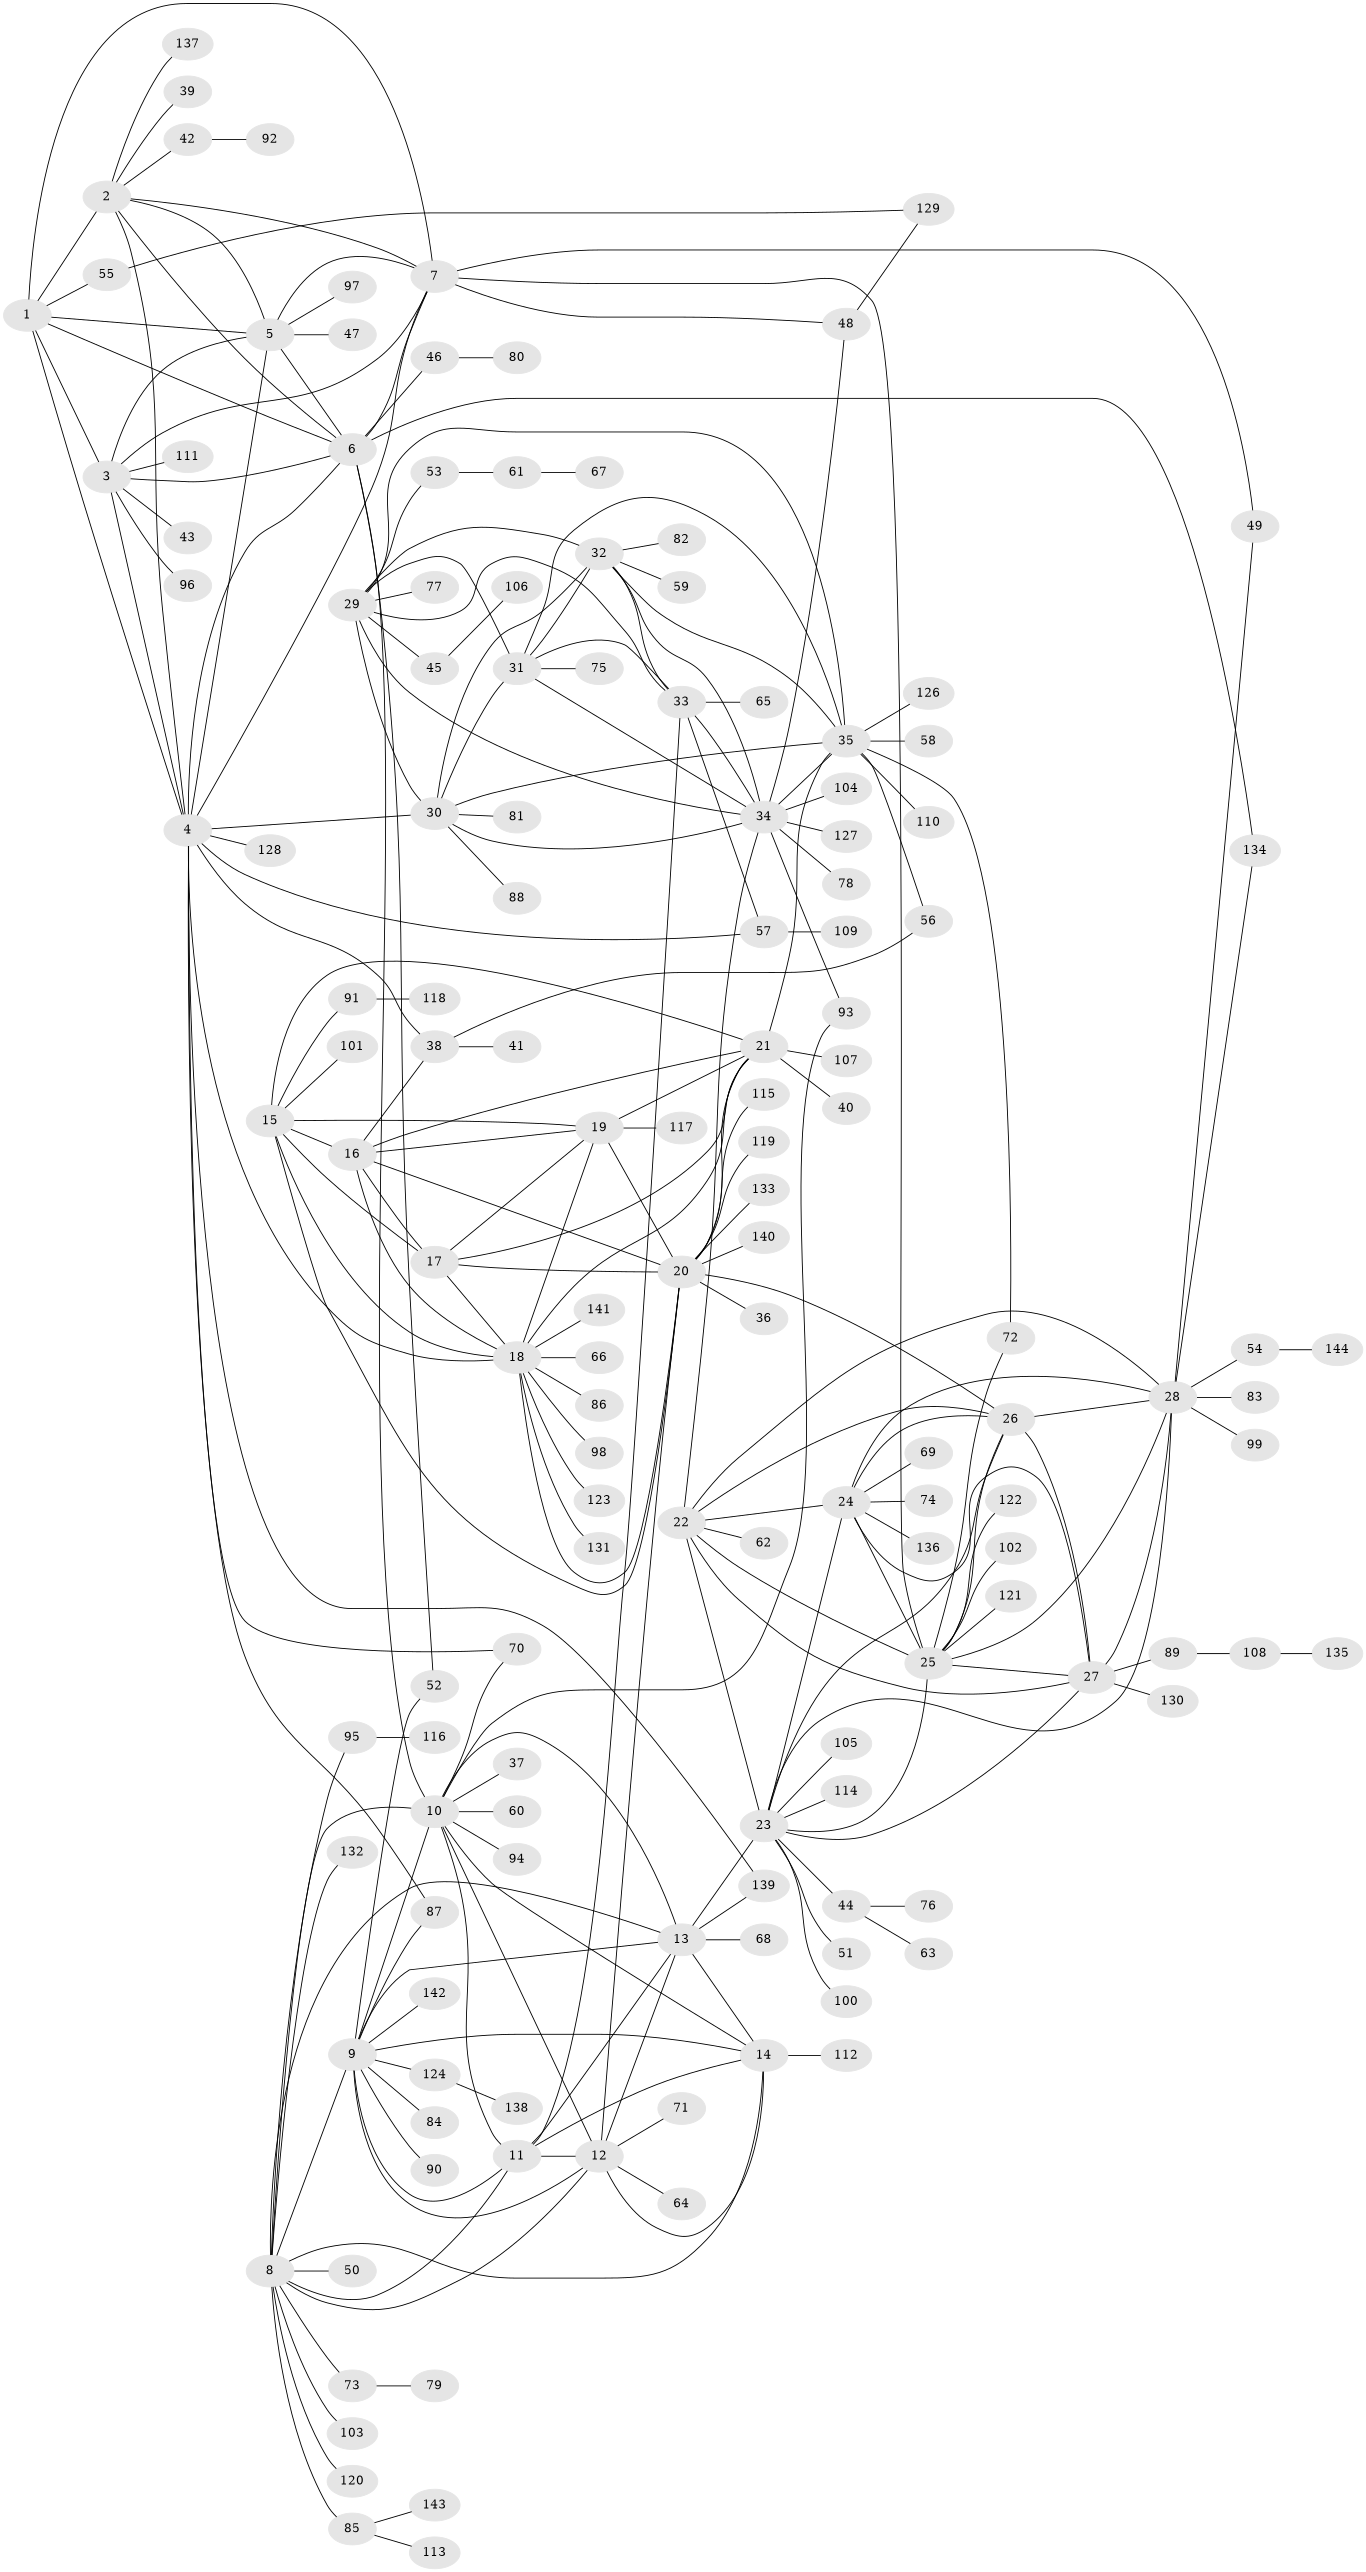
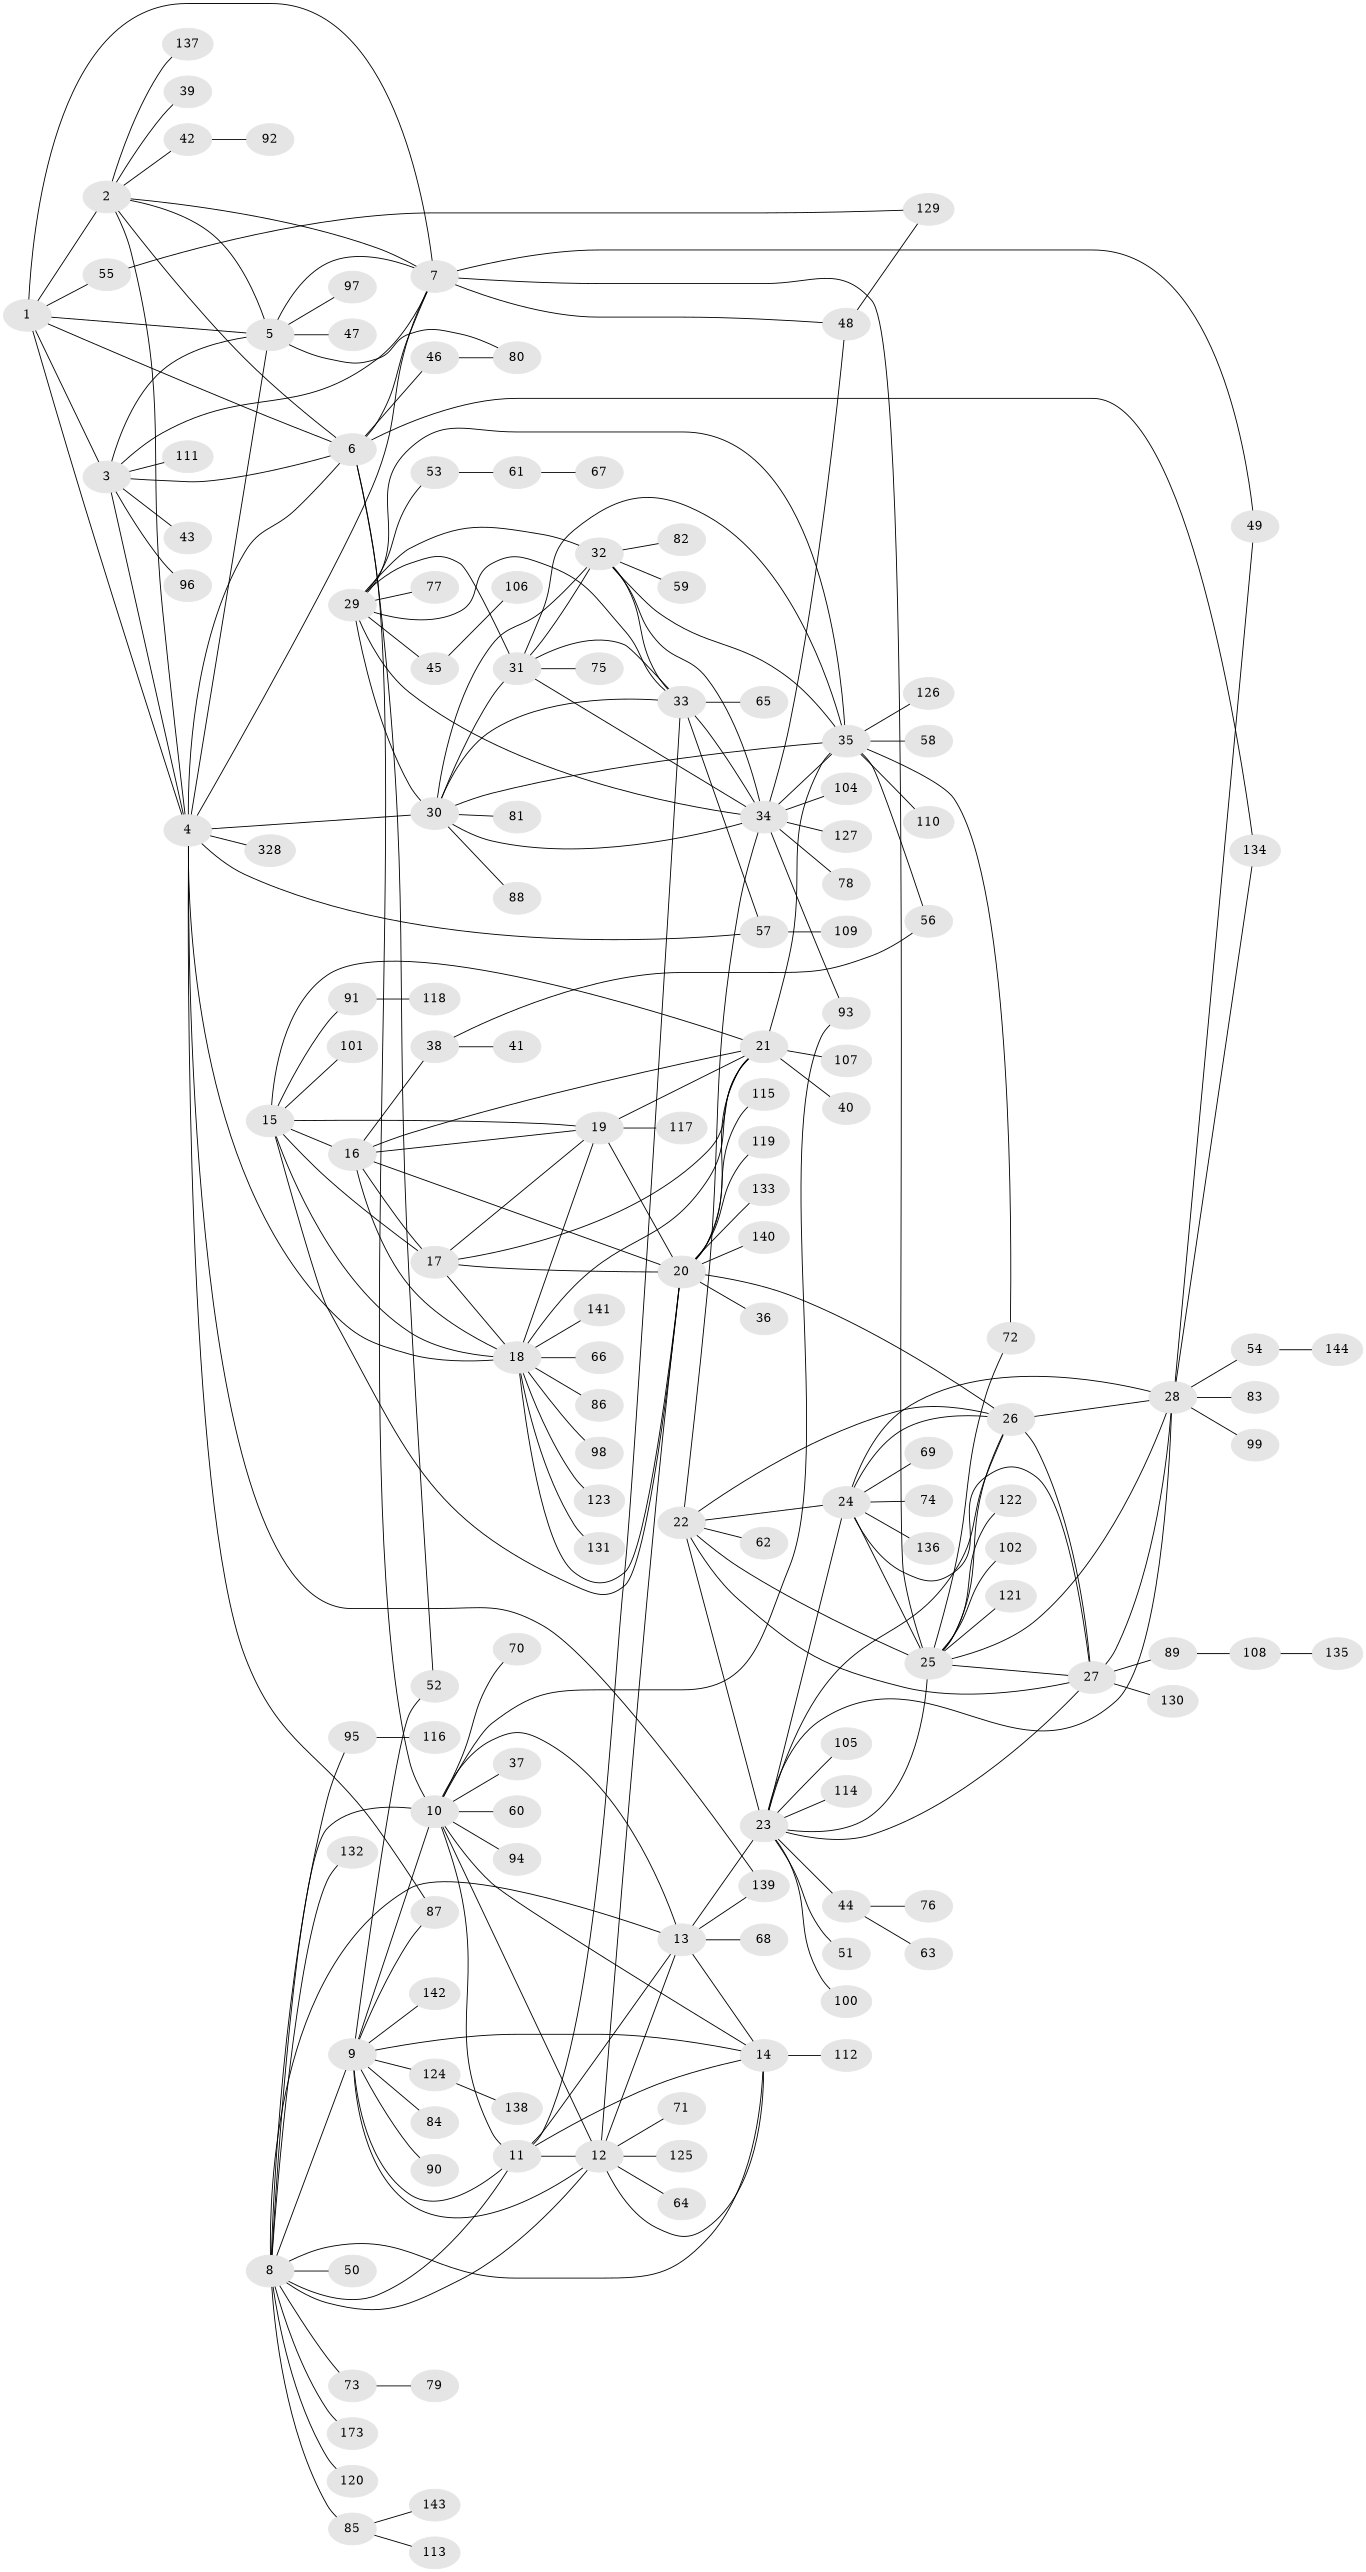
edge "5" -- "6": now "5" -- "80"
edge "33" -- "30": added
node "128": label "128" -> "328"
edge "4" -- "38": removed
edge "28" -- "22": removed
edge "4" -- "70": removed
edge "13" -- "9": removed
node "125": added
node "103": label "103" -> "173"
